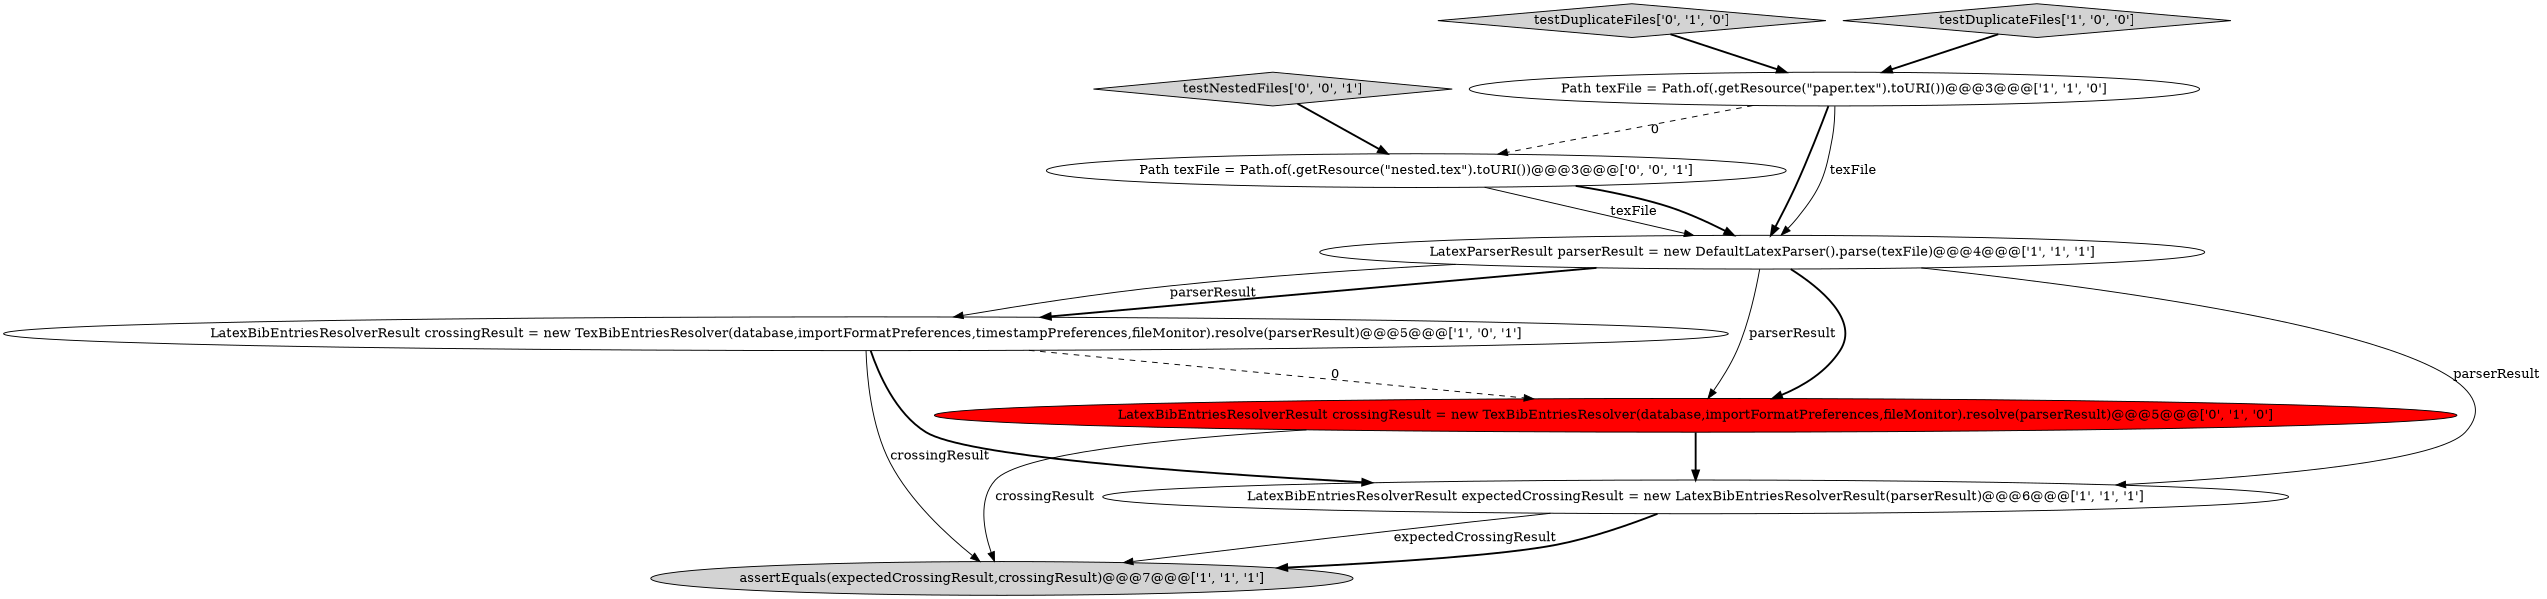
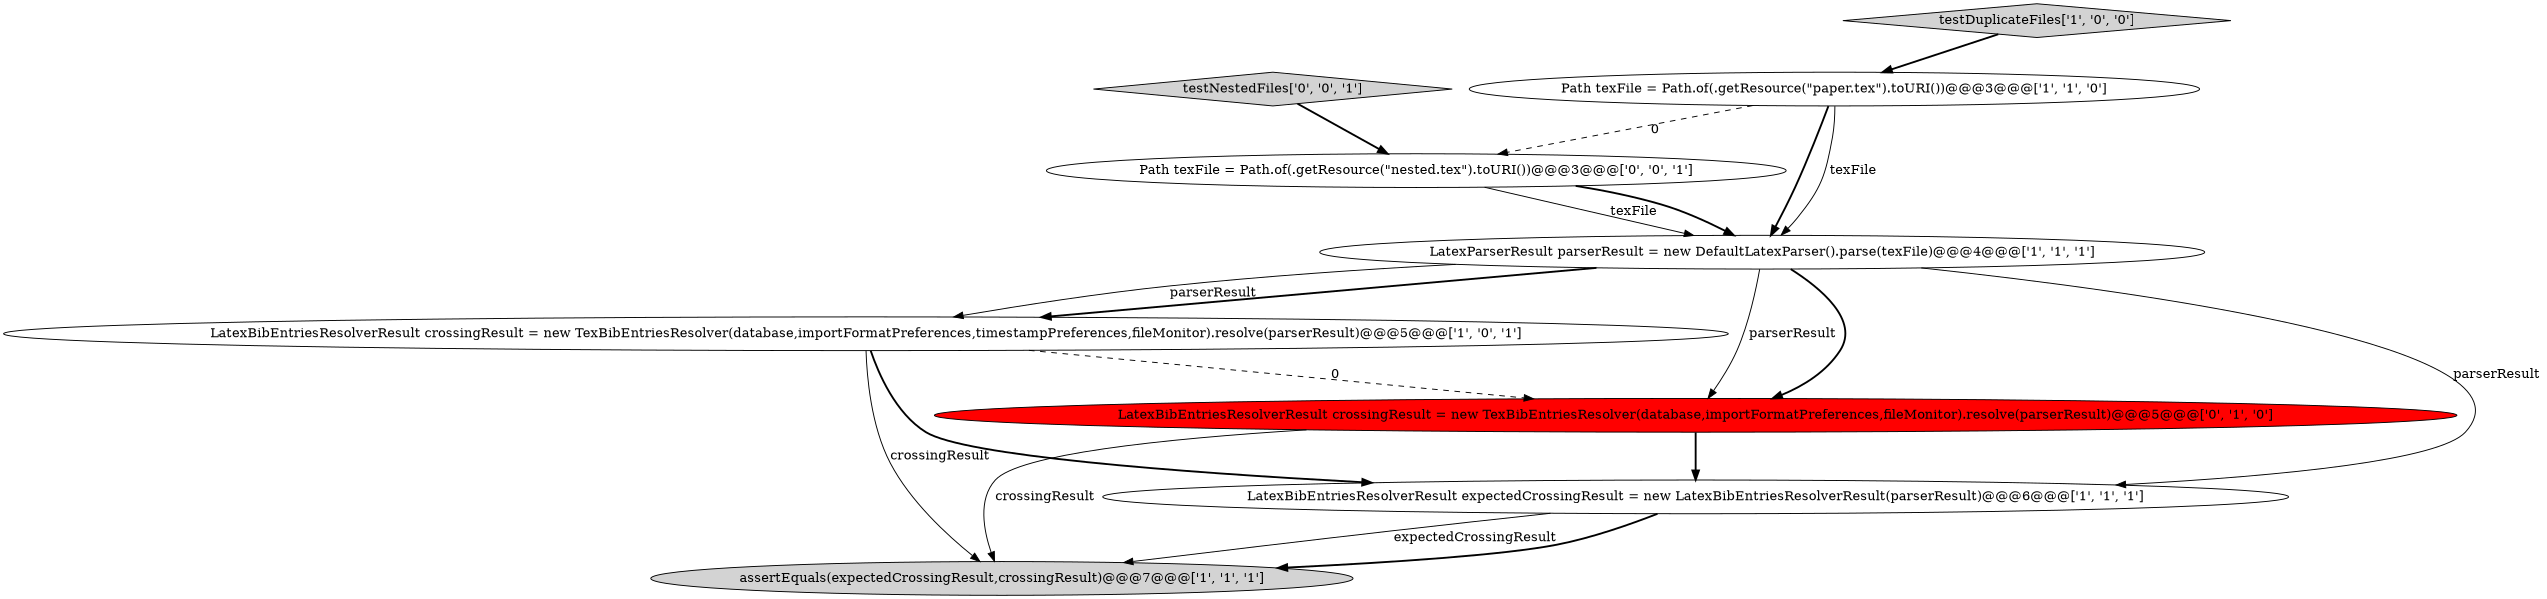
node "testDuplicateFiles['0', '1', '0']": removed
